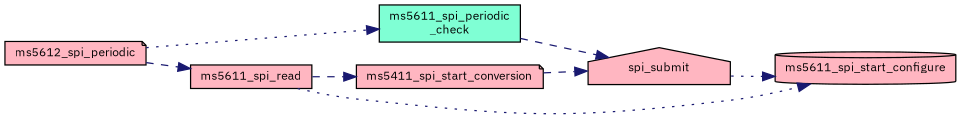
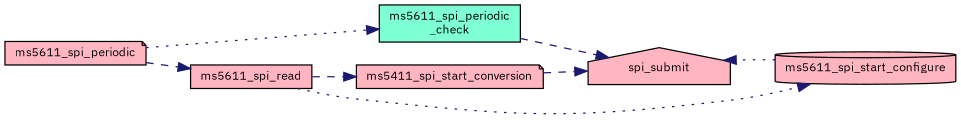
node "ms5612_spi_periodic": label "ms5612_spi_periodic" -> "ms5611_spi_periodic"
edge "spi_submit" -> "ms5611_spi_start_configure": reversed
